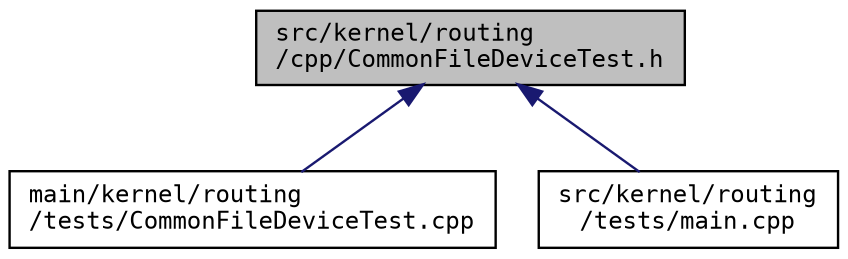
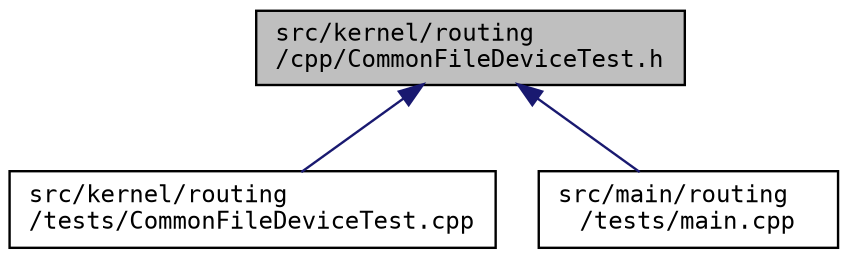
node "main/kernel/routing /tests/CommonFileDeviceTest.cpp": label "main/kernel/routing /tests/CommonFileDeviceTest.cpp" -> "src/kernel/routing /tests/CommonFileDeviceTest.cpp"
node "src/kernel/routing /tests/main.cpp": label "src/kernel/routing /tests/main.cpp" -> "src/main/routing /tests/main.cpp"
